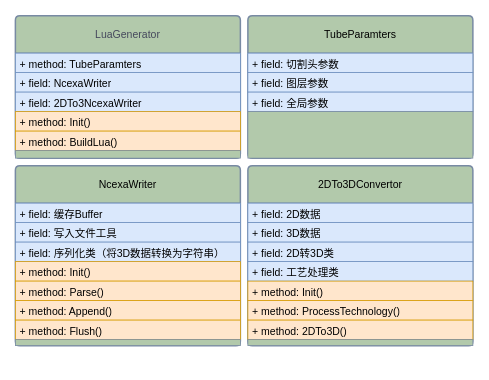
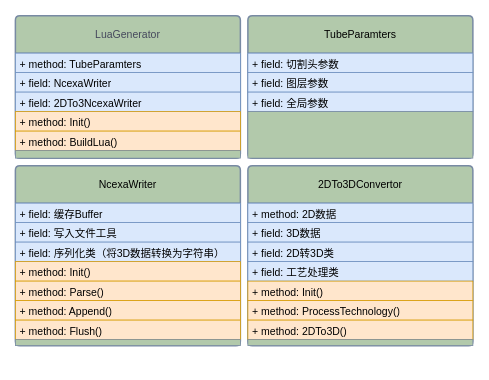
node "+ field: 2D数据": label "+ field: 2D数据" -> "+ method: 2D数据"
